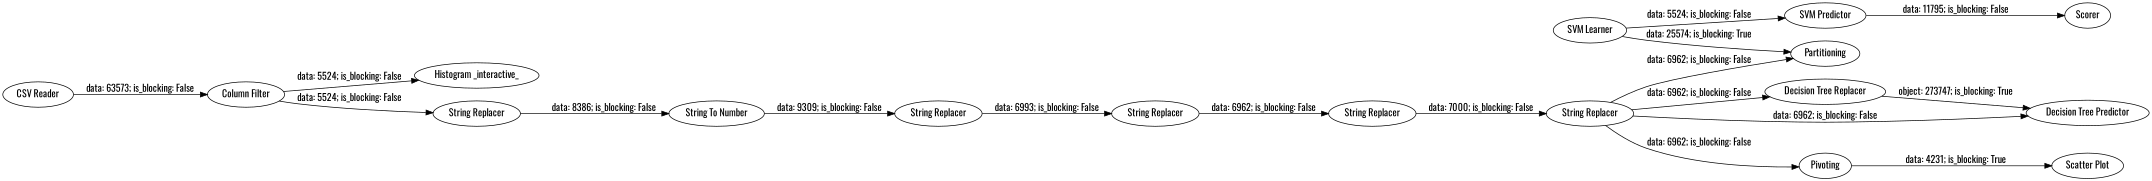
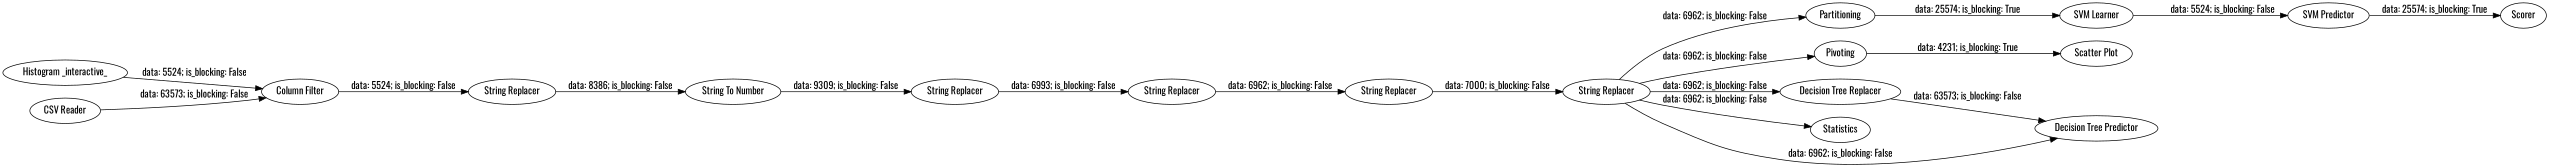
edge "SVM Predictor" -> "Scorer": label "data: 11795; is_blocking: False" -> "data: 25574; is_blocking: True"
edge "SVM Learner" -> "Partitioning": reversed
edge "Column Filter" -> "Histogram _interactive_": reversed
edge "Decision Tree Replacer" -> "Decision Tree Predictor": label "object: 273747; is_blocking: True" -> "data: 63573; is_blocking: False"
node "Statistics": added
